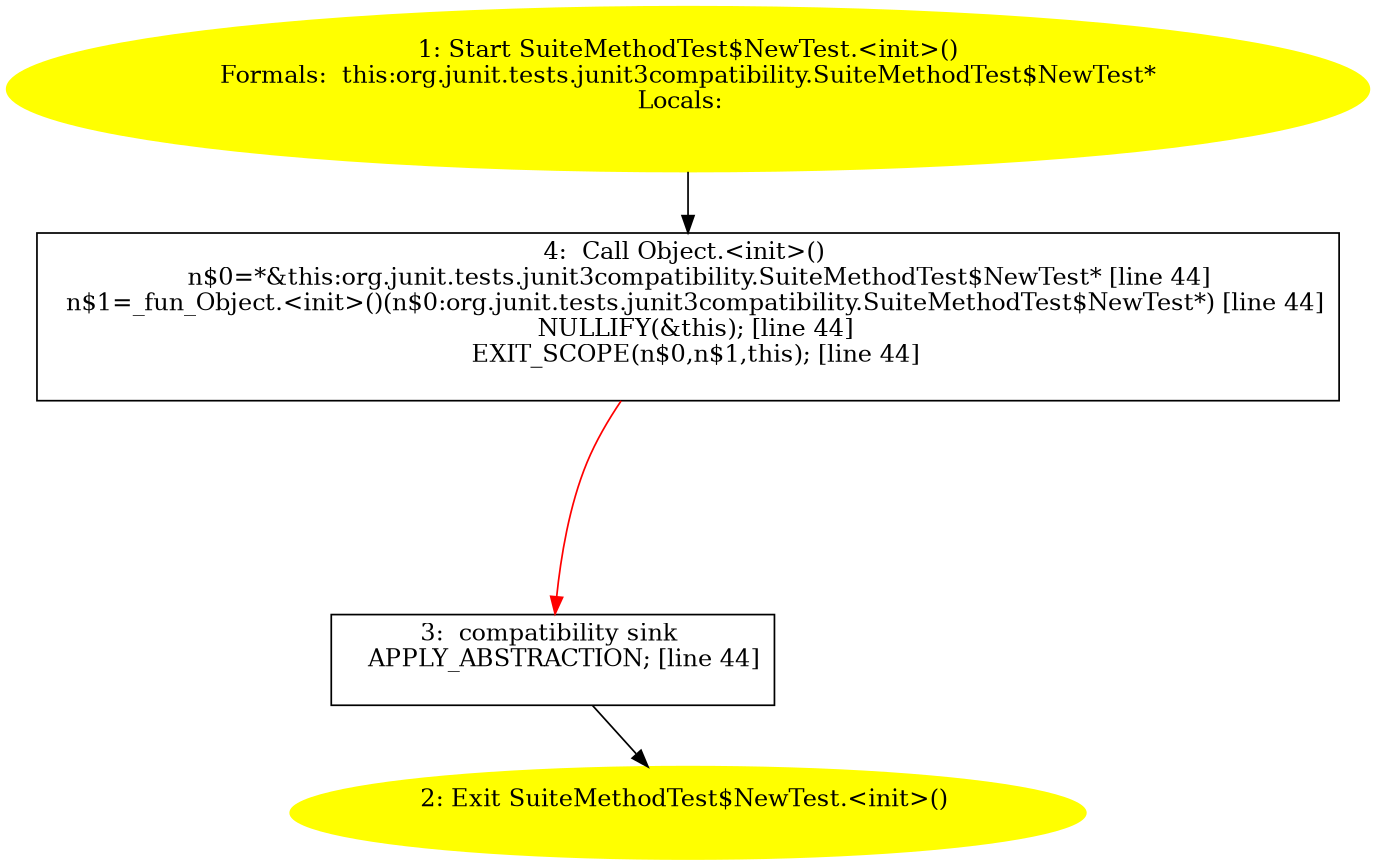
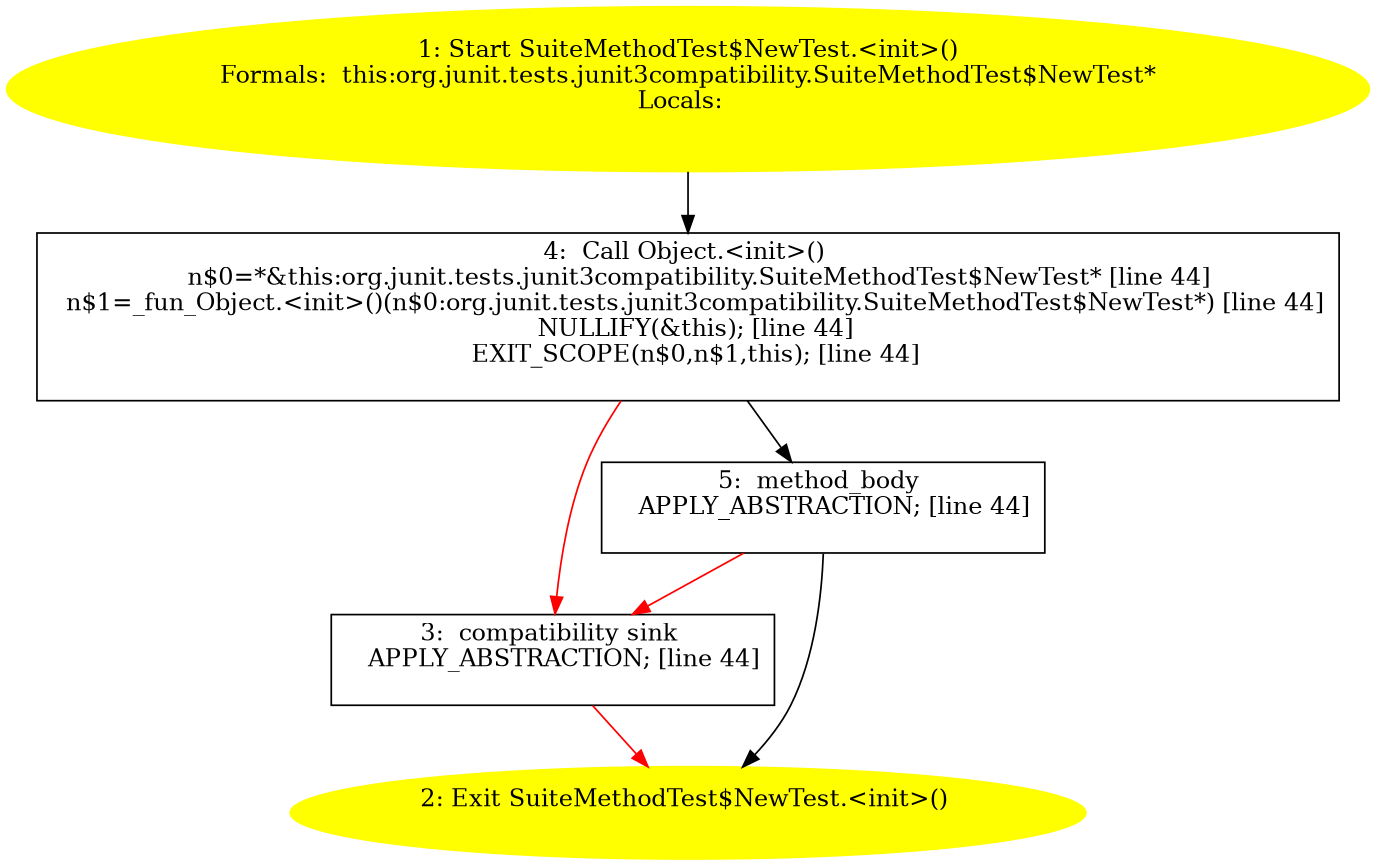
node "5:  method_body APPLY_ABSTRACTION; [line 44]": added
edge "3:  compatibility sink APPLY_ABSTRACTION; [line 44]" -> "2: Exit SuiteMethodTest$NewTest.<init>()": color black -> red
